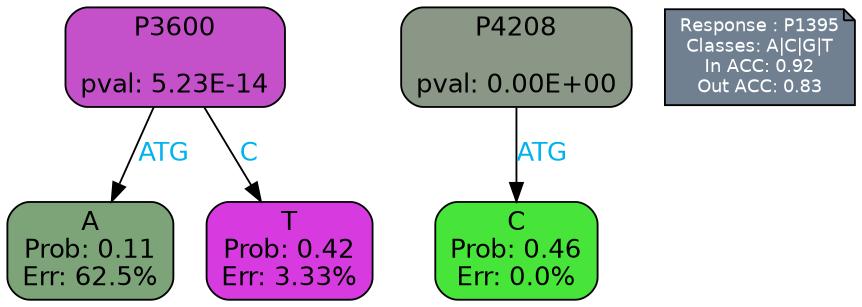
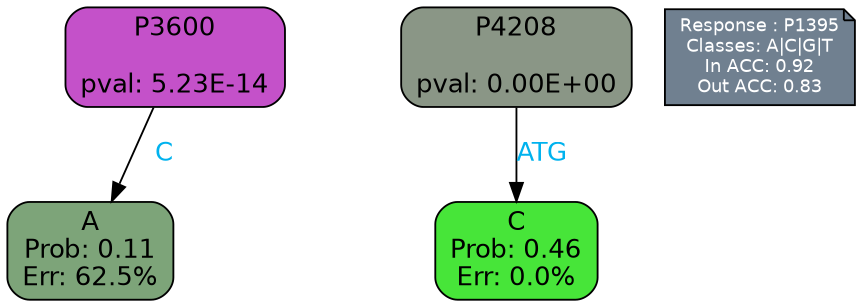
edge "P3600 pval: 5.23E-14" -> "A Prob: 0.11 Err: 62.5%": label "ATG" -> "C"
node "T Prob: 0.42 Err: 3.33%": removed
